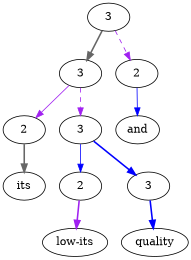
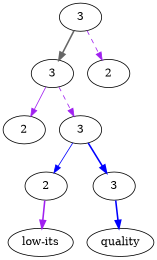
node "and": removed
node "its": removed
